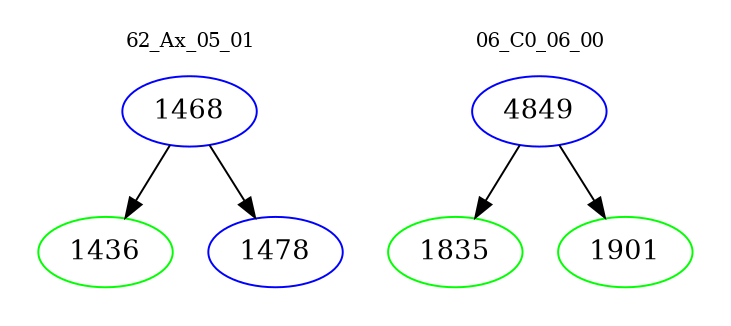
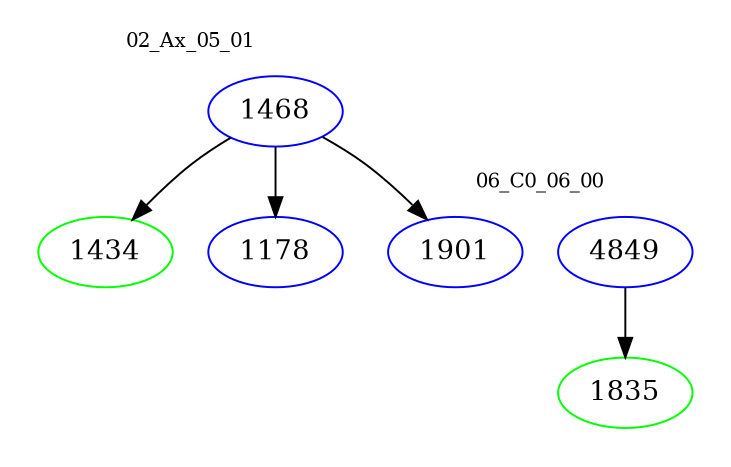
cluster "62_Ax_05_01": label "62_Ax_05_01" -> "02_Ax_05_01"
edge "4849" -> "1901": now "1468" -> "1901"
node "1436": label "1436" -> "1434"
node "1478": label "1478" -> "1178"
node "1901": color green -> blue
